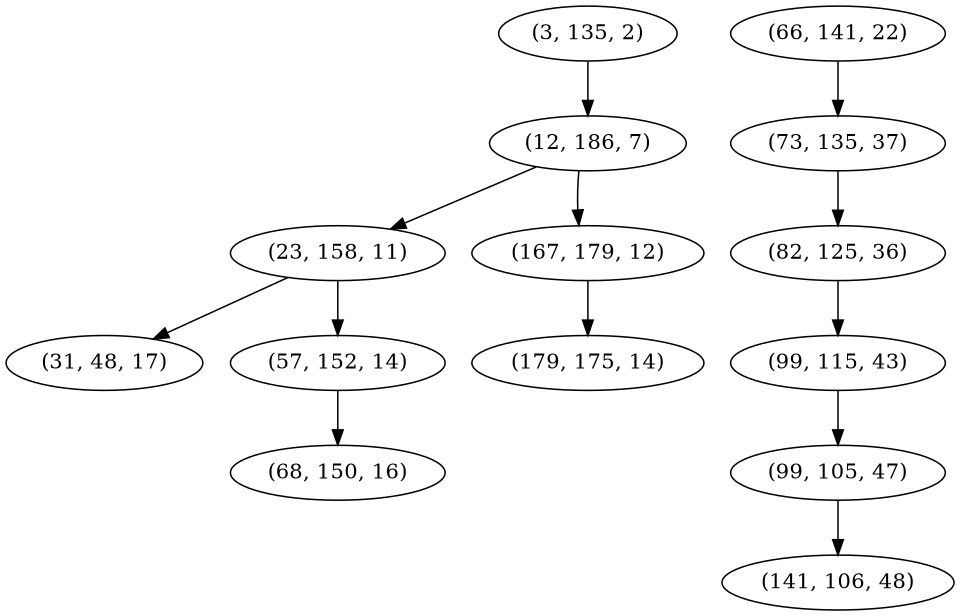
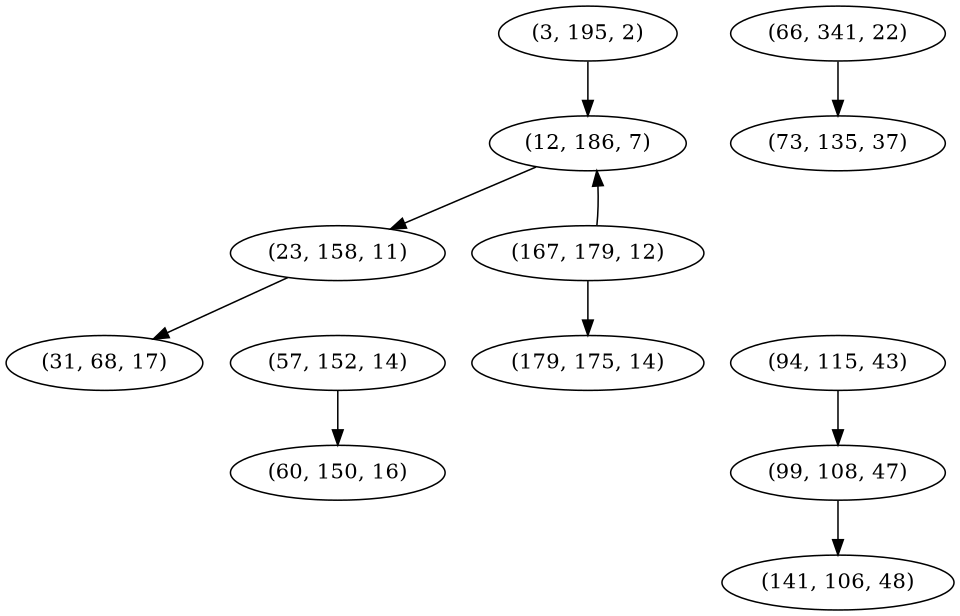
node "(3, 135, 2)": label "(3, 135, 2)" -> "(3, 195, 2)"
node "(66, 141, 22)": label "(66, 141, 22)" -> "(66, 341, 22)"
edge "(12, 186, 7)" -> "(167, 179, 12)": reversed
node "(82, 125, 36)": removed
edge "(23, 158, 11)" -> "(57, 152, 14)": removed
node "(31, 48, 17)": label "(31, 48, 17)" -> "(31, 68, 17)"
node "(99, 115, 43)": label "(99, 115, 43)" -> "(94, 115, 43)"
node "(68, 150, 16)": label "(68, 150, 16)" -> "(60, 150, 16)"
node "(99, 105, 47)": label "(99, 105, 47)" -> "(99, 108, 47)"
